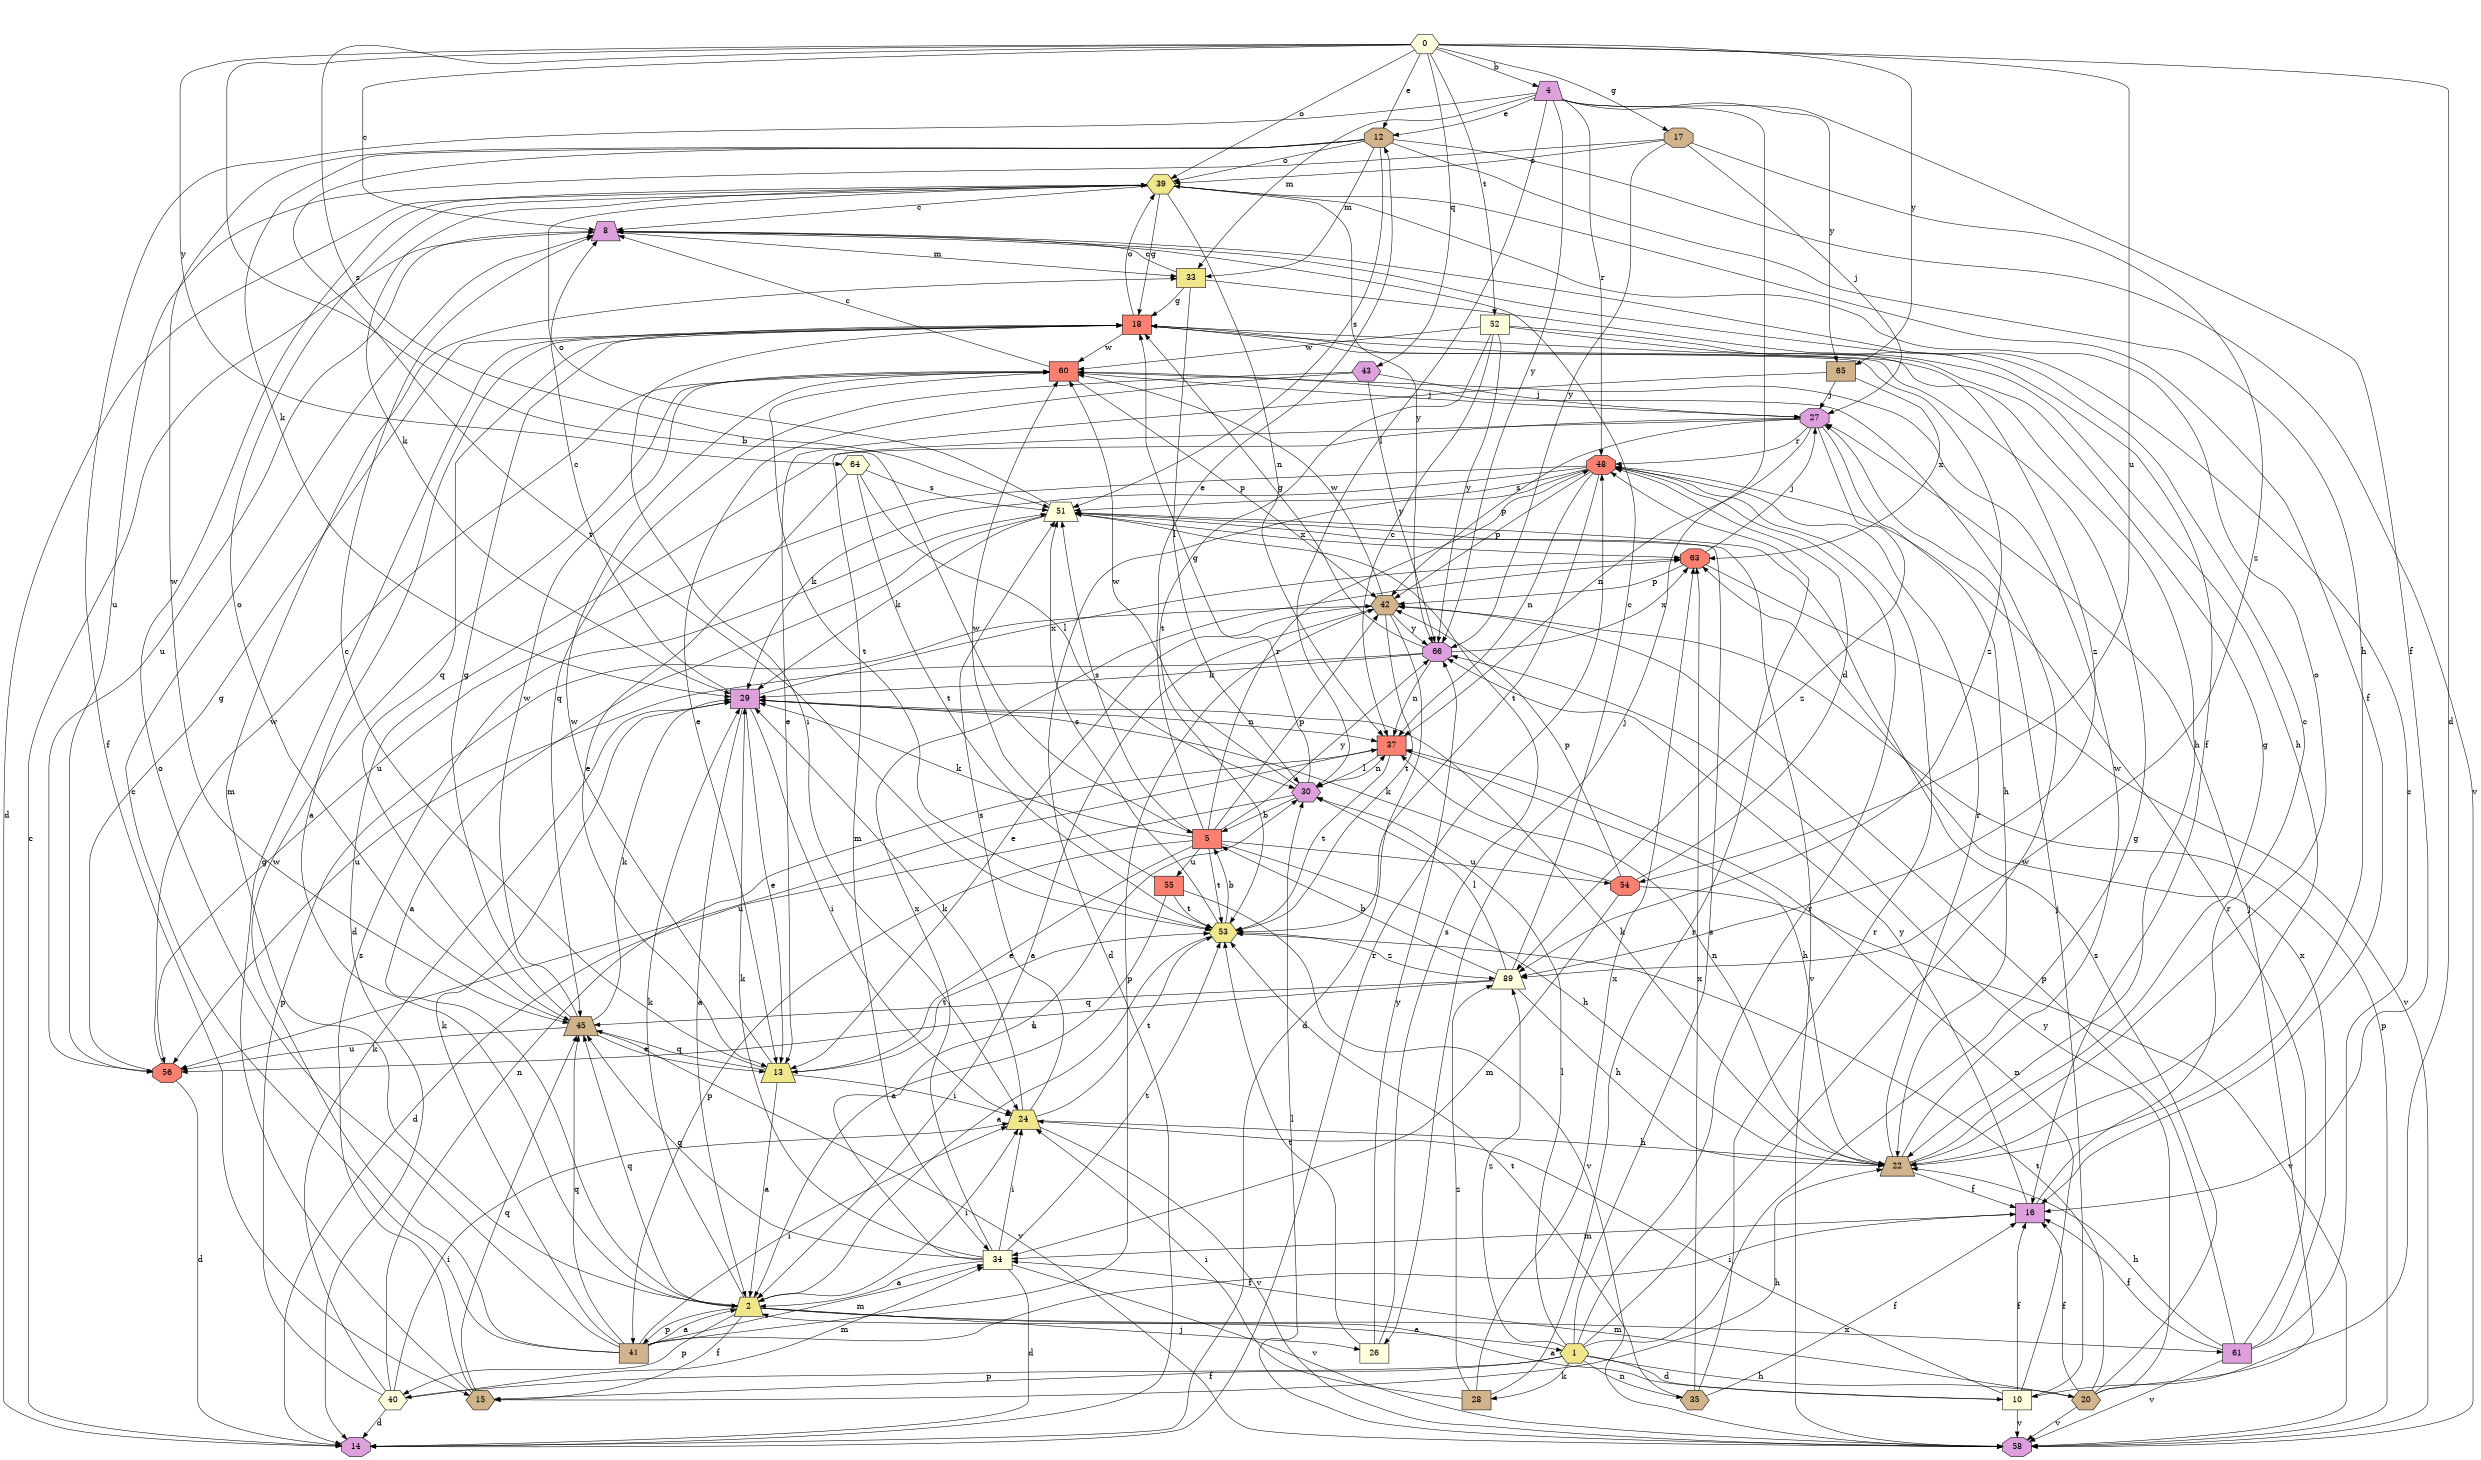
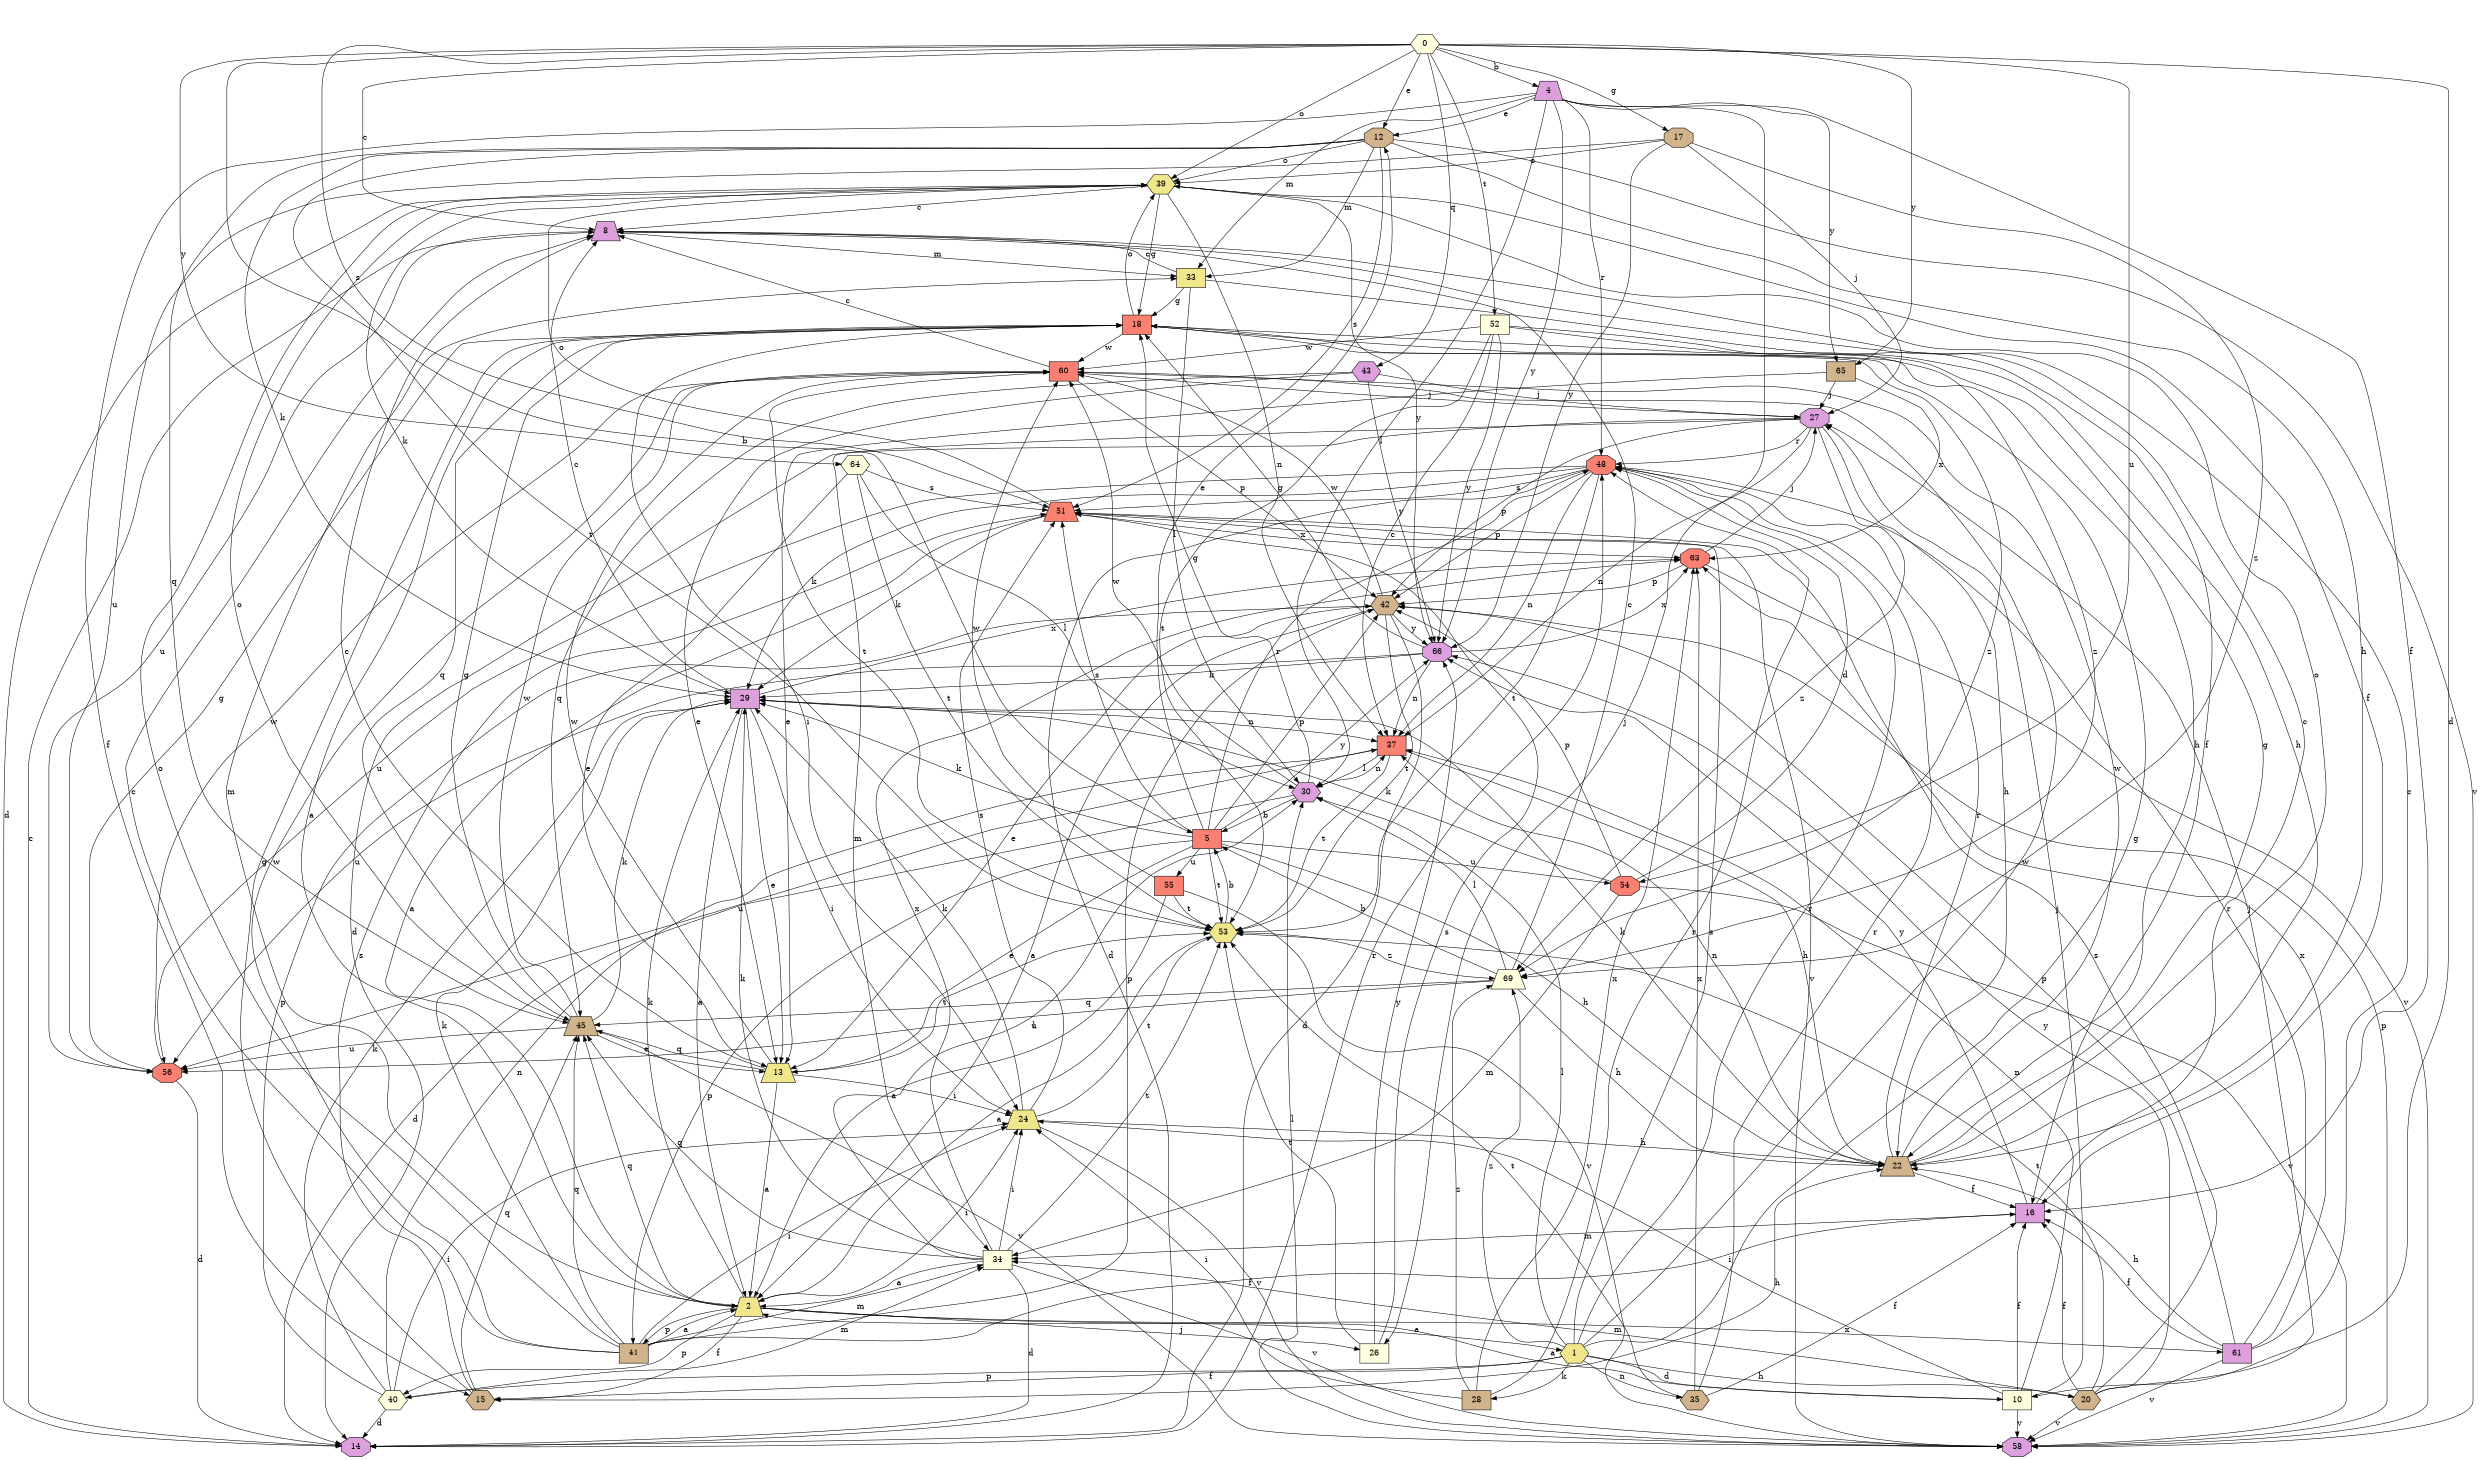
node "51": fillcolor lightyellow -> salmon
edge "12" -> "45": label "w" -> "q"
edge "53" -> "51": removed, label "s"
node "89": label "89" -> "69"
